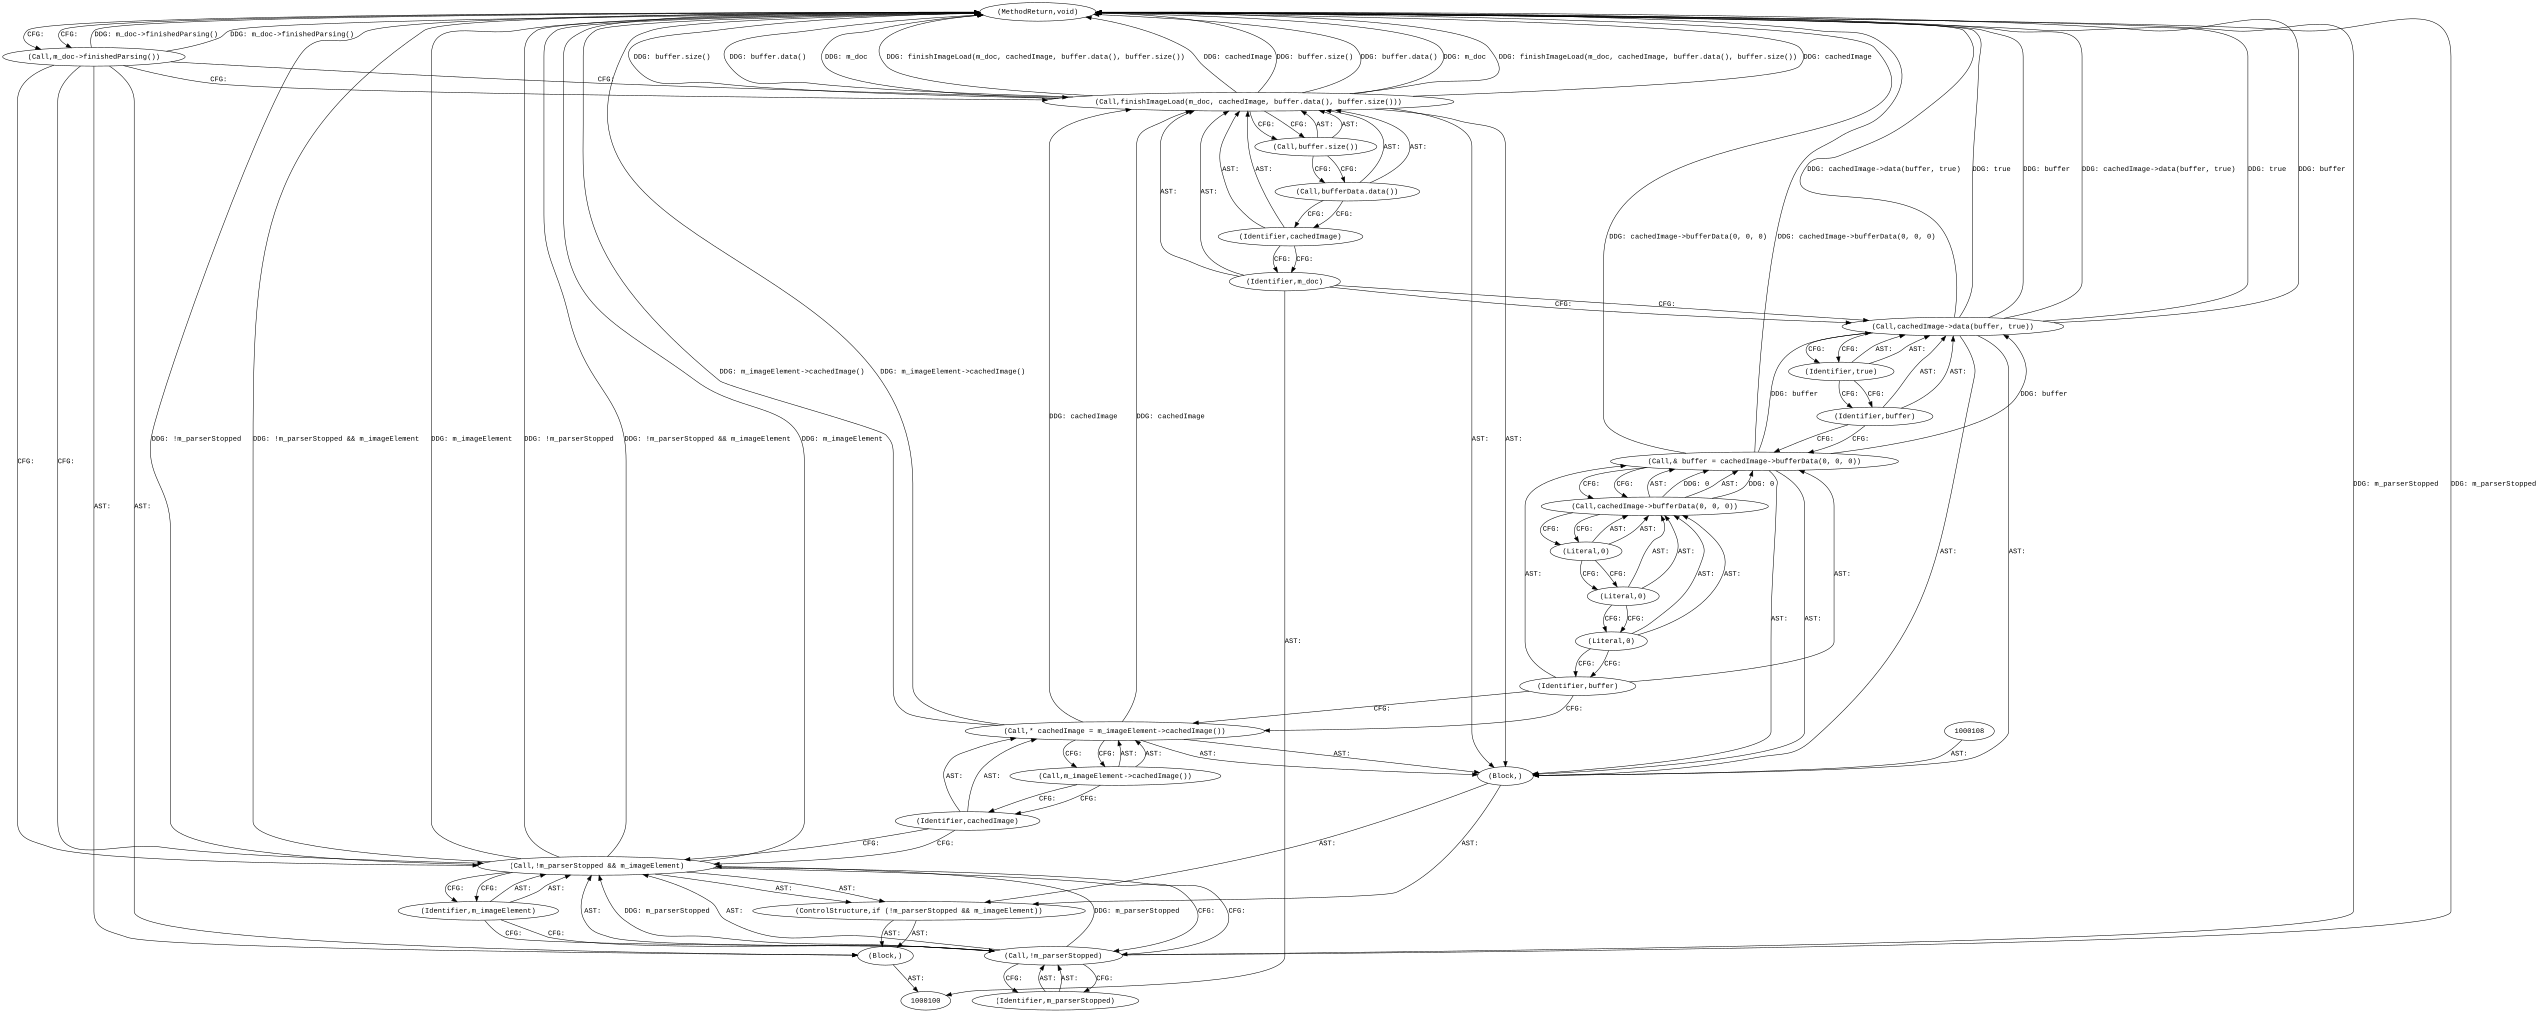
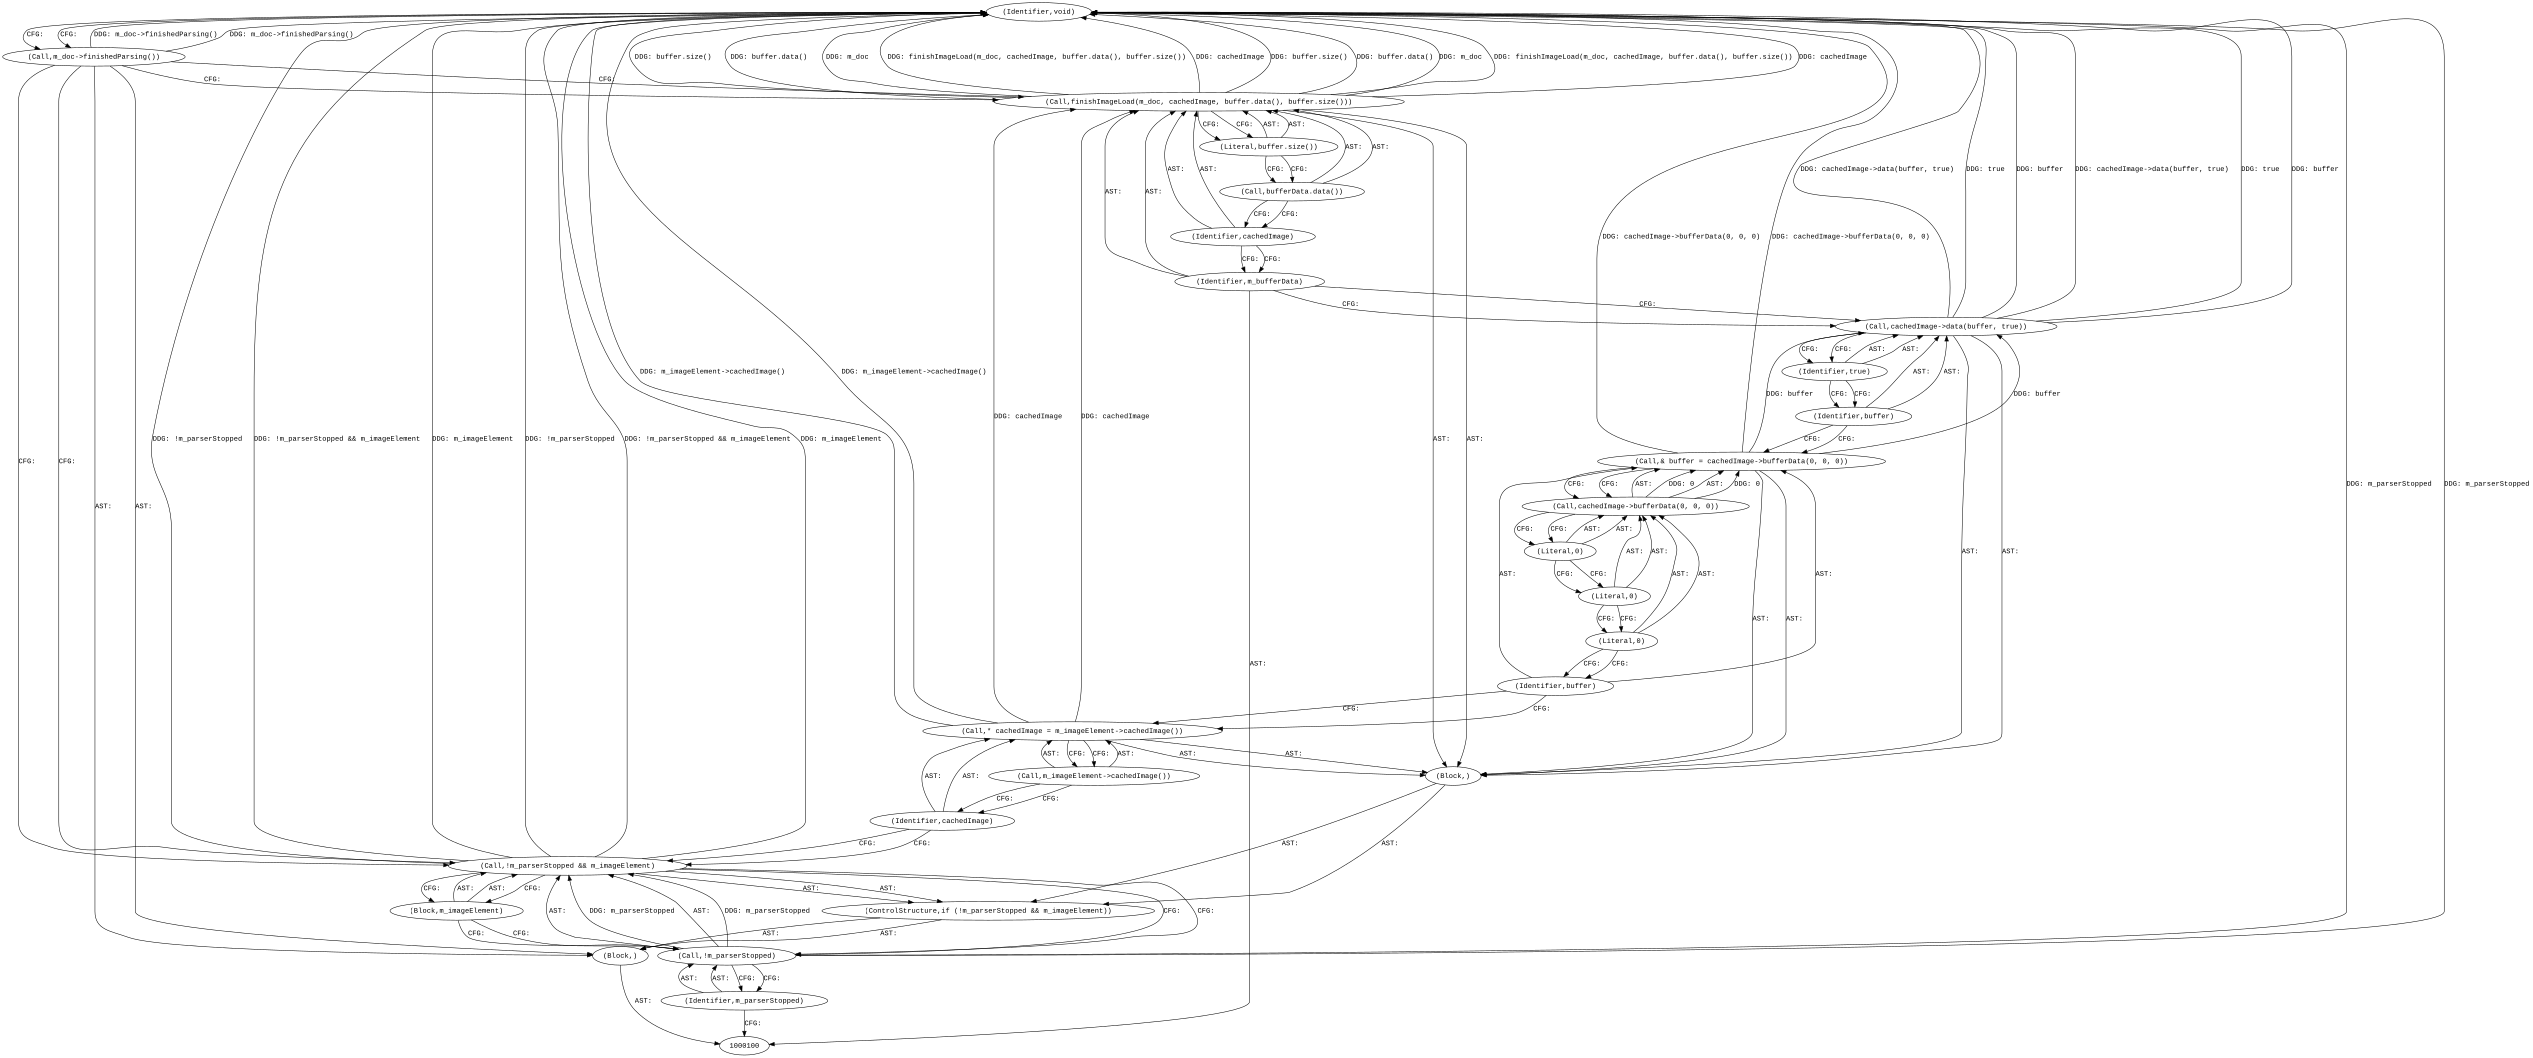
node "(MethodReturn,void)": label "(MethodReturn,void)" -> "(Identifier,void)"
node "(Call,buffer.size())": label "(Call,buffer.size())" -> "(Literal,buffer.size())"
node "(Identifier,m_doc)": label "(Identifier,m_doc)" -> "(Identifier,m_bufferData)"
node "1000108": removed
node "(Identifier,m_imageElement)": label "(Identifier,m_imageElement)" -> "(Block,m_imageElement)"
edge "(Identifier,m_parserStopped)" -> "1000100": added, label "CFG:"
